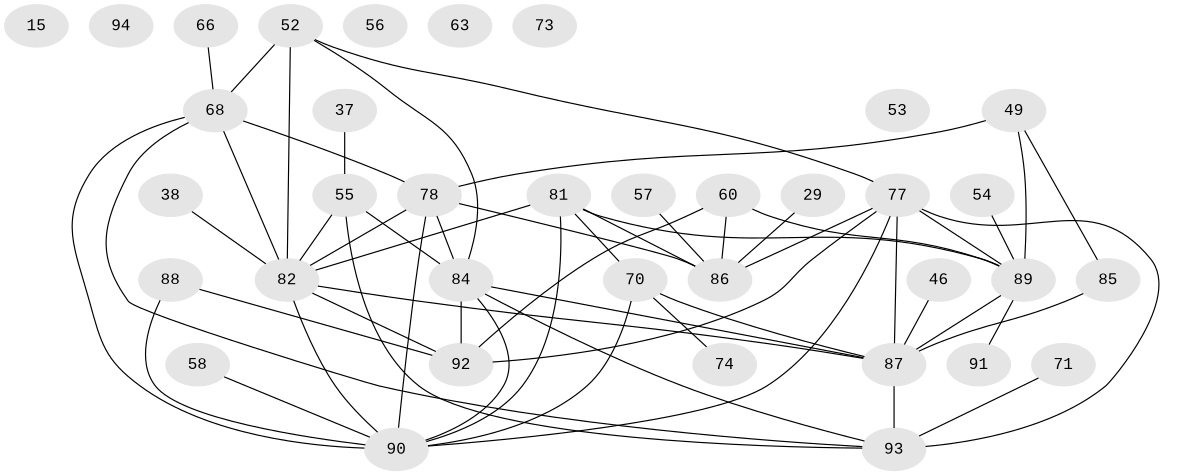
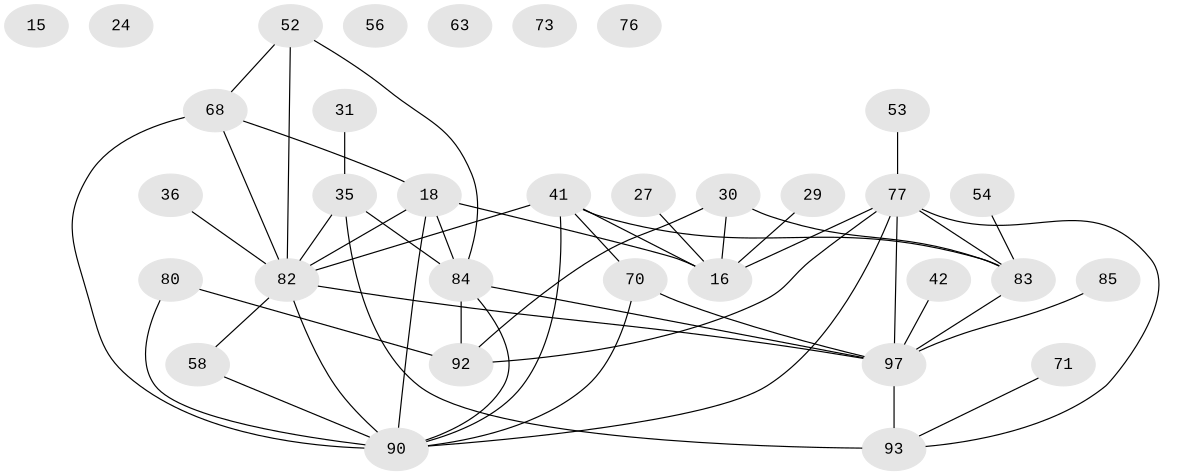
node "94": label "94" -> "24"
node "66": removed
node "76": added
edge "52" -- "77": now "53" -- "77"
node "37": label "37" -> "31"
node "49": removed
node "38": label "38" -> "36"
node "55": label "55" -> "35"
node "78": label "78" -> "18"
node "81": label "81" -> "41"
node "57": label "57" -> "27"
node "60": label "60" -> "30"
node "88": label "88" -> "80"
node "86": label "86" -> "16"
node "46": label "46" -> "42"
node "89": label "89" -> "83"
edge "82" -- "92": now "82" -- "58"
node "74": removed
node "87": label "87" -> "97"
node "91": removed
edge "84" -- "93": removed
edge "68" -- "93": removed
